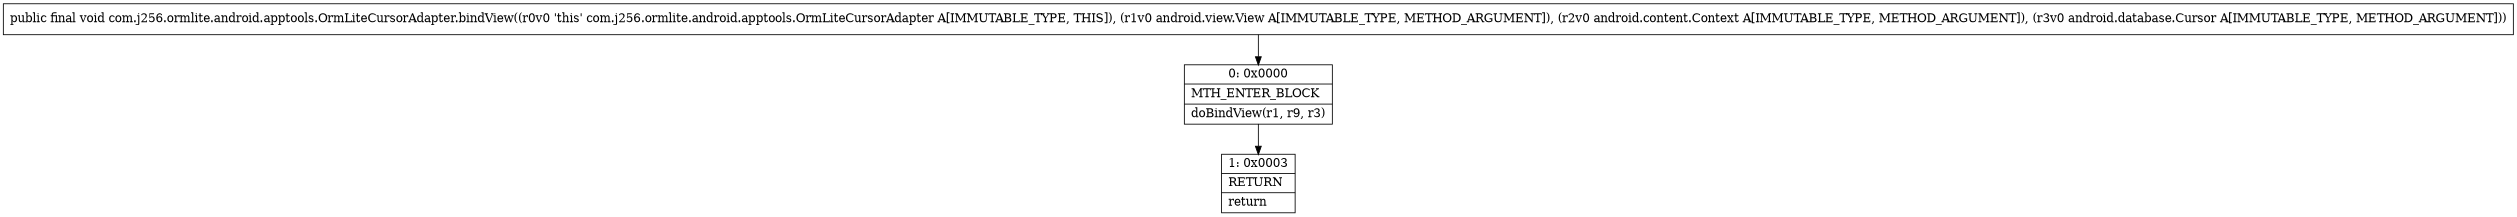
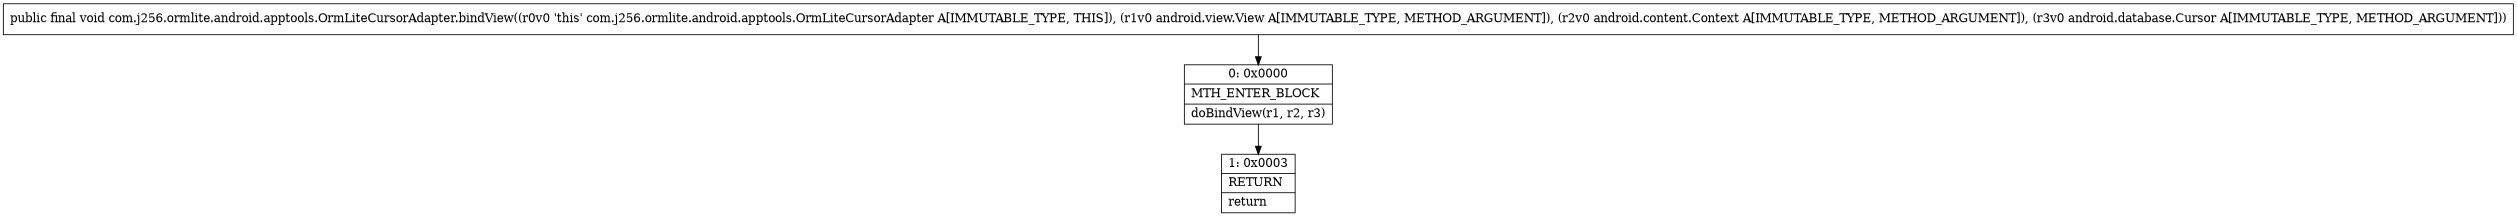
node "0: 0x0000": text "doBindView(r1, r9, r3)" -> "doBindView(r1, r2, r3)"
